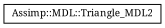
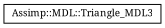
node "Assimp::MDL::Triangle_MDL2": label "Assimp::MDL::Triangle_MDL2" -> "Assimp::MDL::Triangle_MDL3"
